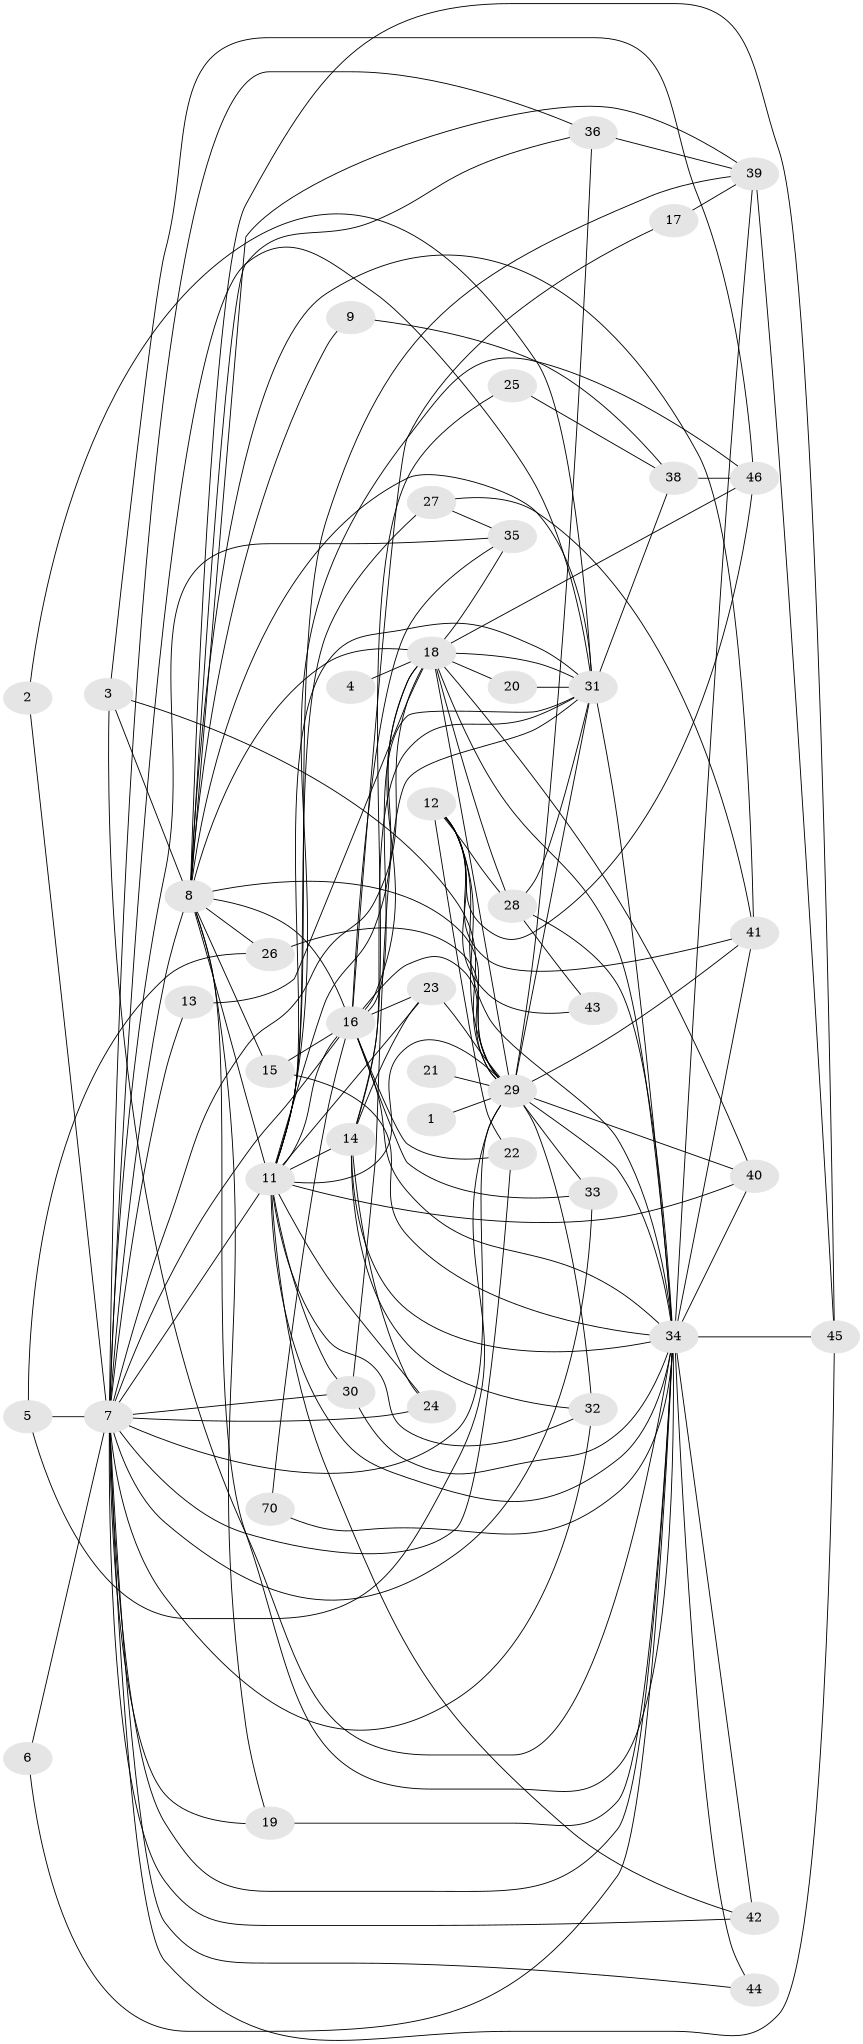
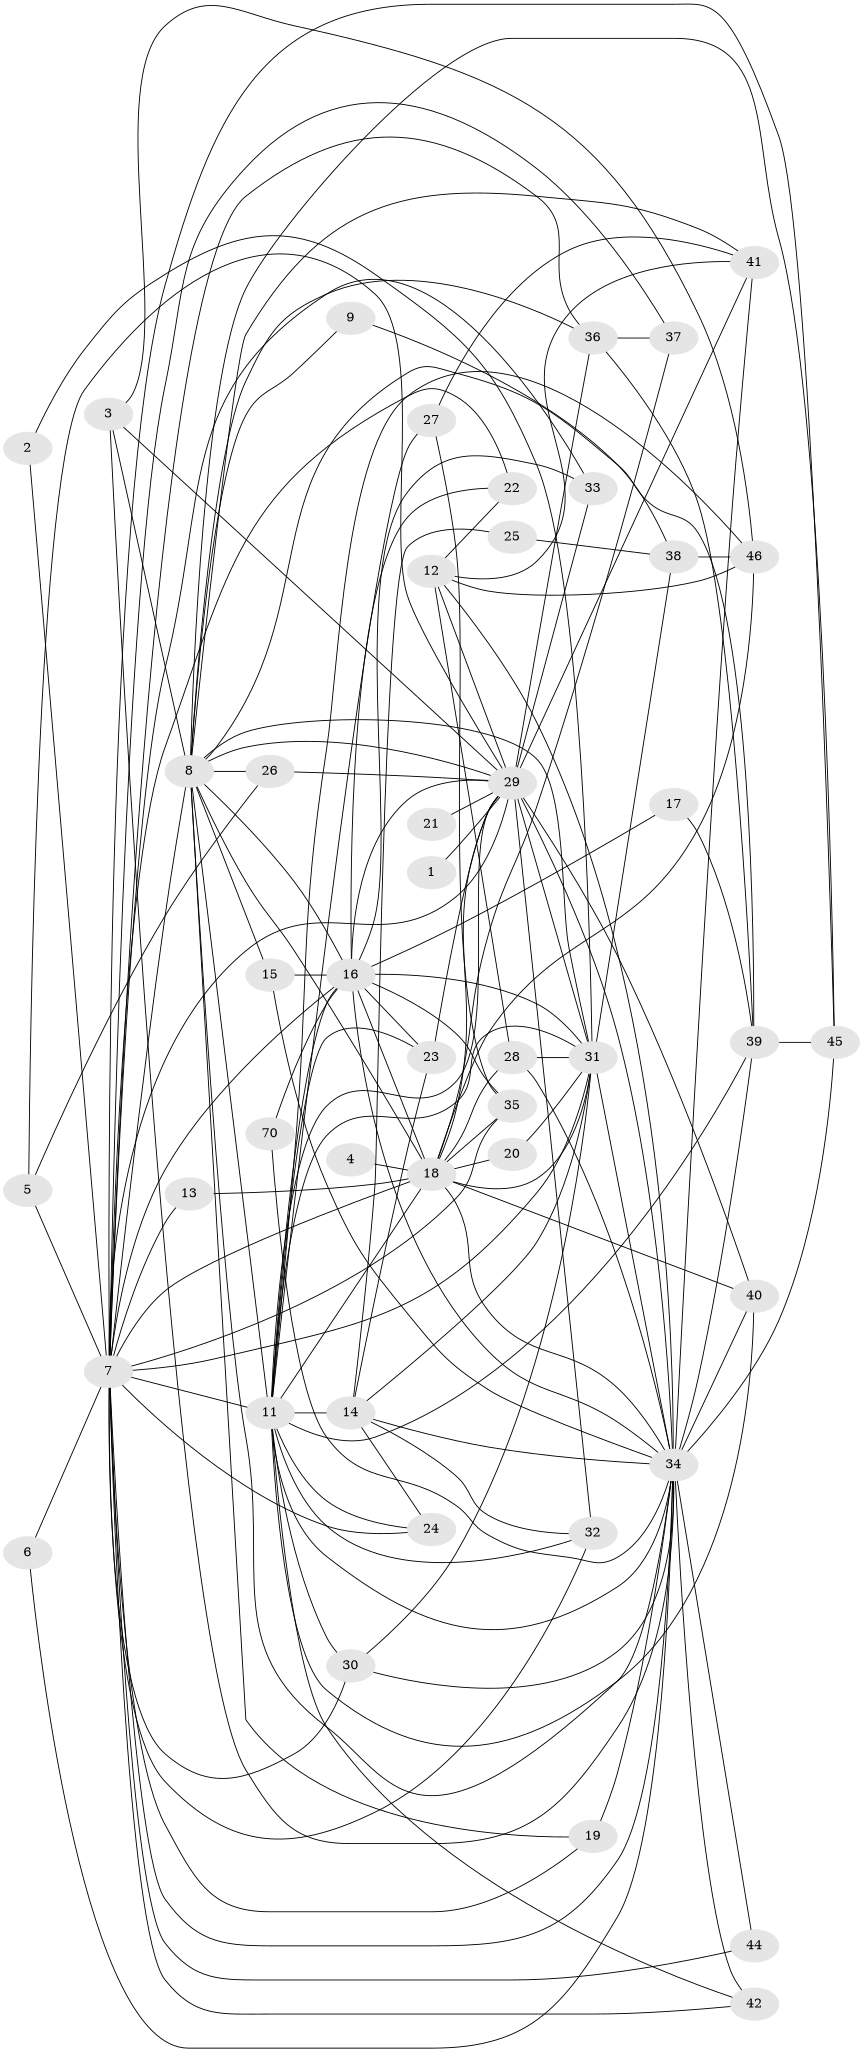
node "37": added
node "43": removed
